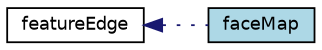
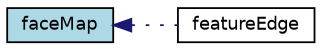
edge "faceMap" -> "featureEdge": reversed
